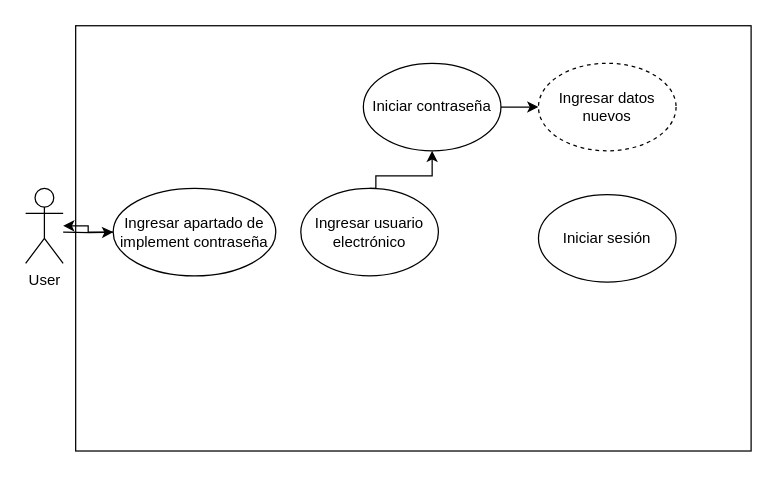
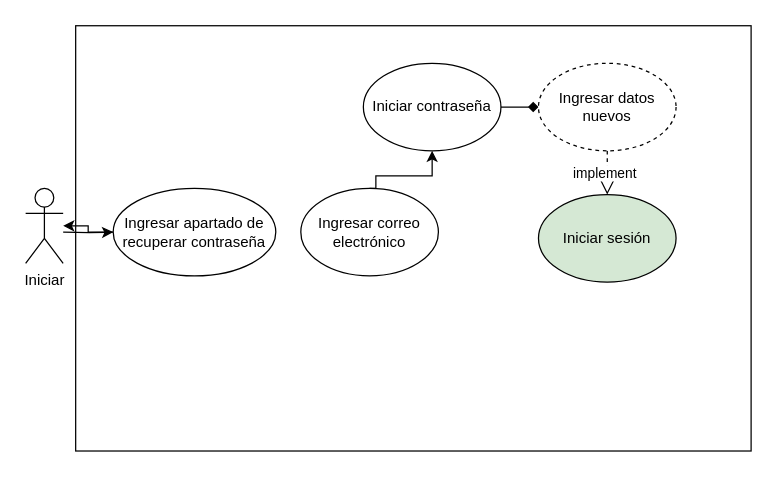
edge "Iniciar contraseña" -> "Ingresar datos nuevos": arrowhead classic -> diamond
edge "Ingresar datos nuevos" -> "Iniciar sesión": added, label "implement"
node "Ingresar apartado de implement contraseña": label "Ingresar apartado de implement contraseña" -> "Ingresar apartado de recuperar contraseña"
node "Ingresar usuario electrónico": label "Ingresar usuario electrónico" -> "Ingresar correo electrónico"
node "Iniciar sesión": fillcolor #ffffff -> #d5e8d4
node "User": label "User" -> "Iniciar"
